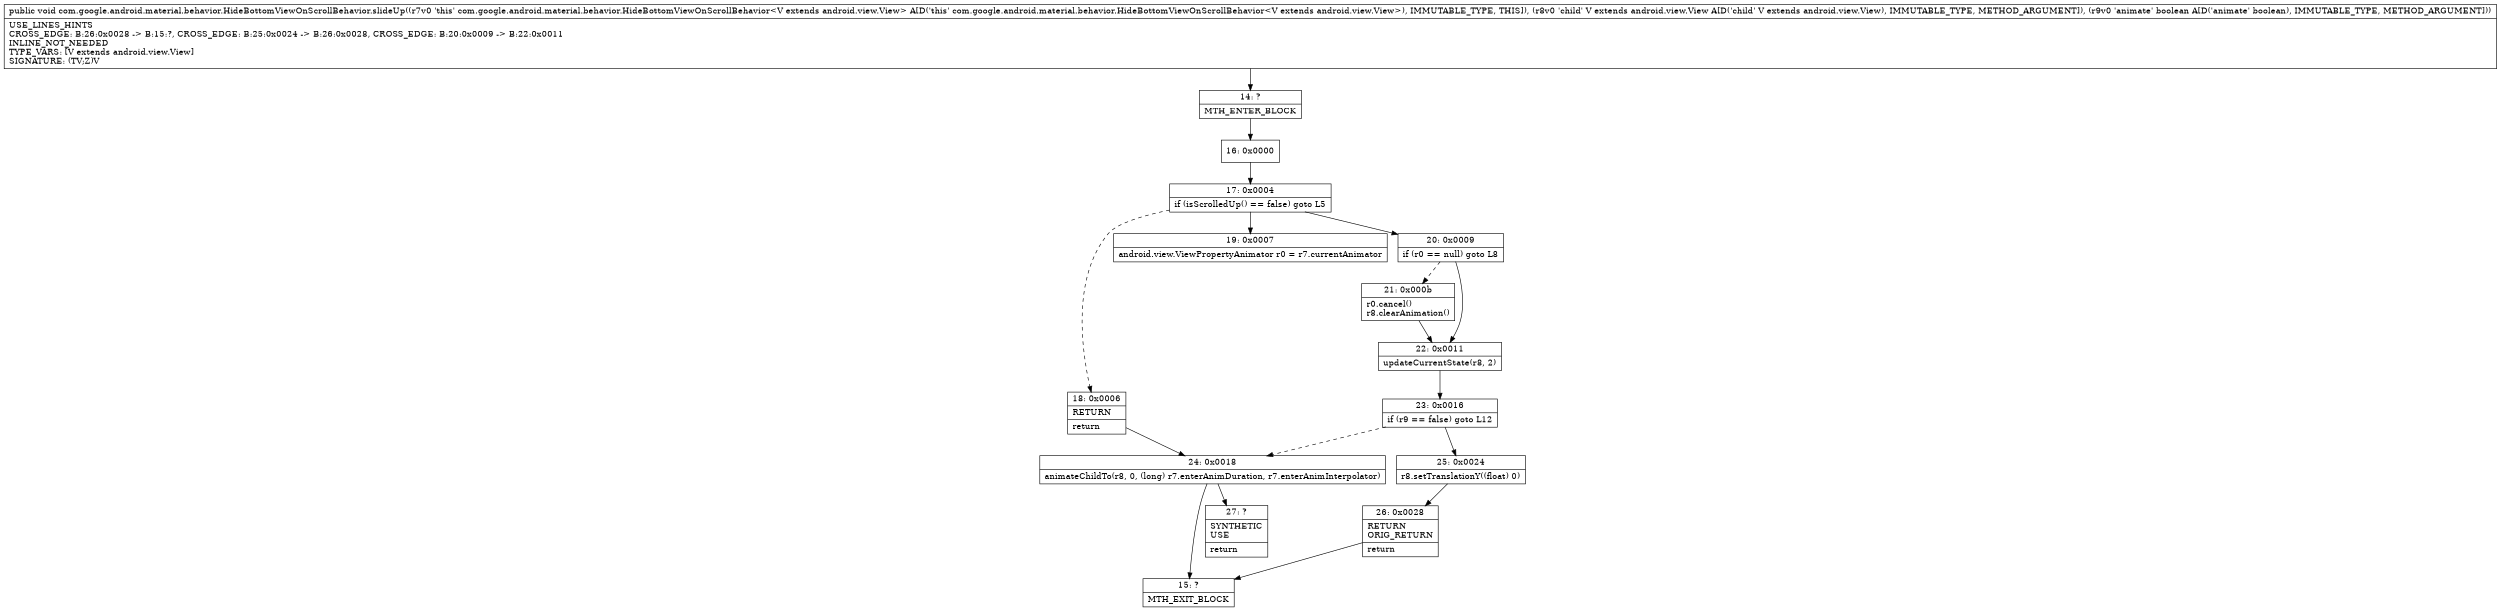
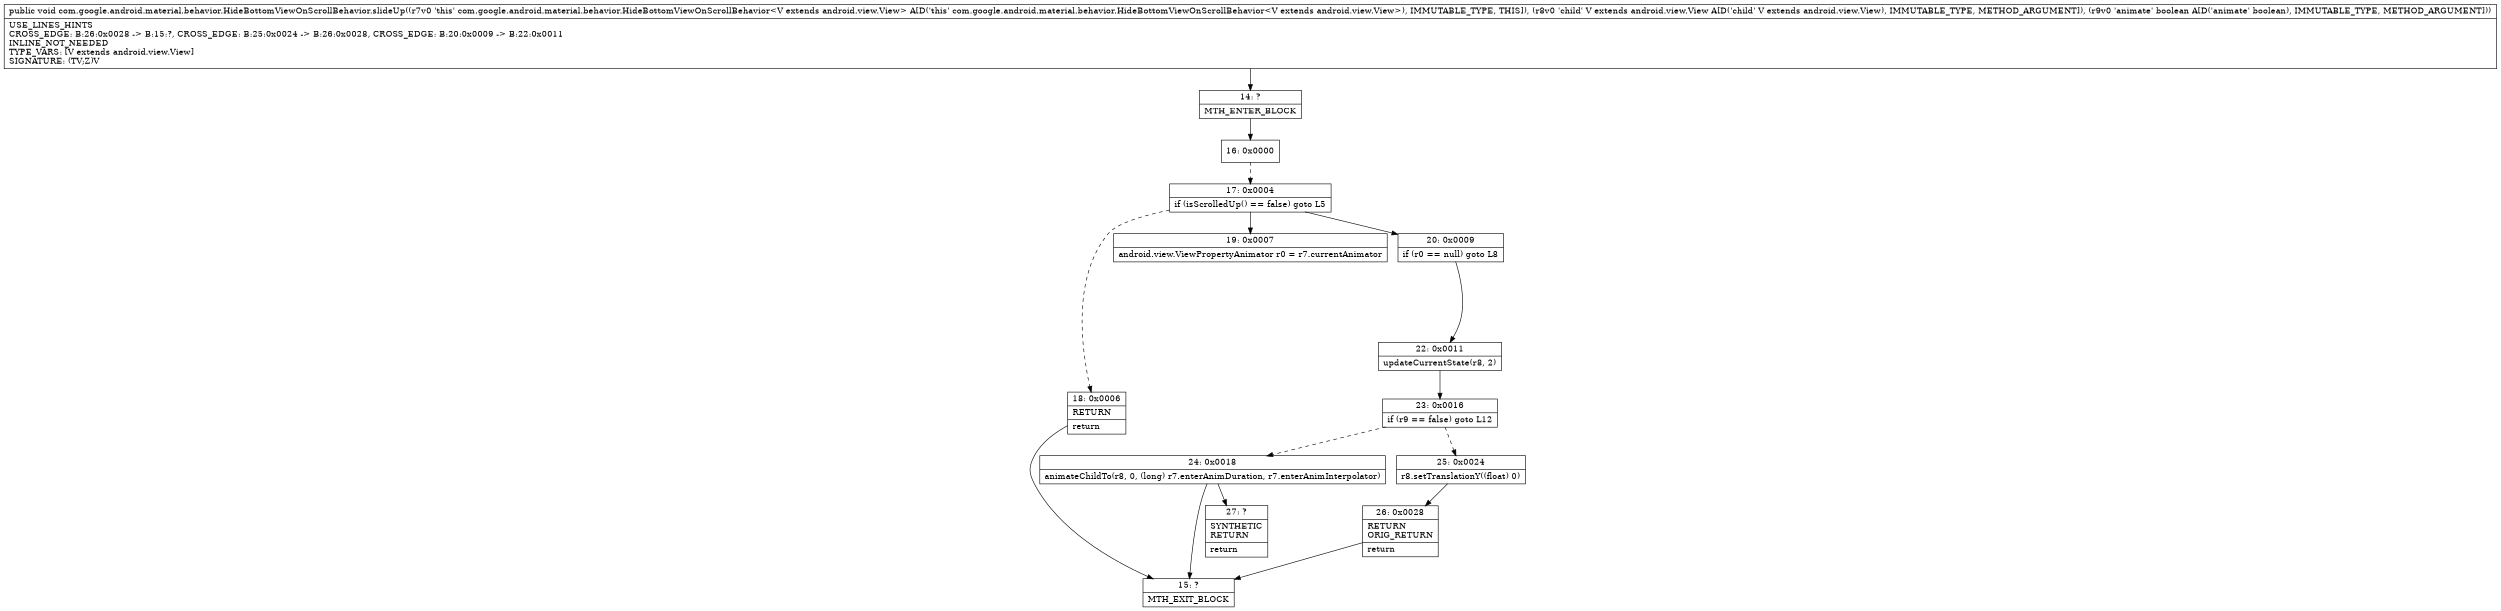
edge "16: 0x0000" -> "17: 0x0004": style solid -> dashed
node "21: 0x000b": removed
edge "23: 0x0016" -> "25: 0x0024": style solid -> dashed
edge "18: 0x0006" -> "24: 0x0018": now "18: 0x0006" -> "15: ?"
node "27: ?": text "USE" -> "RETURN"
